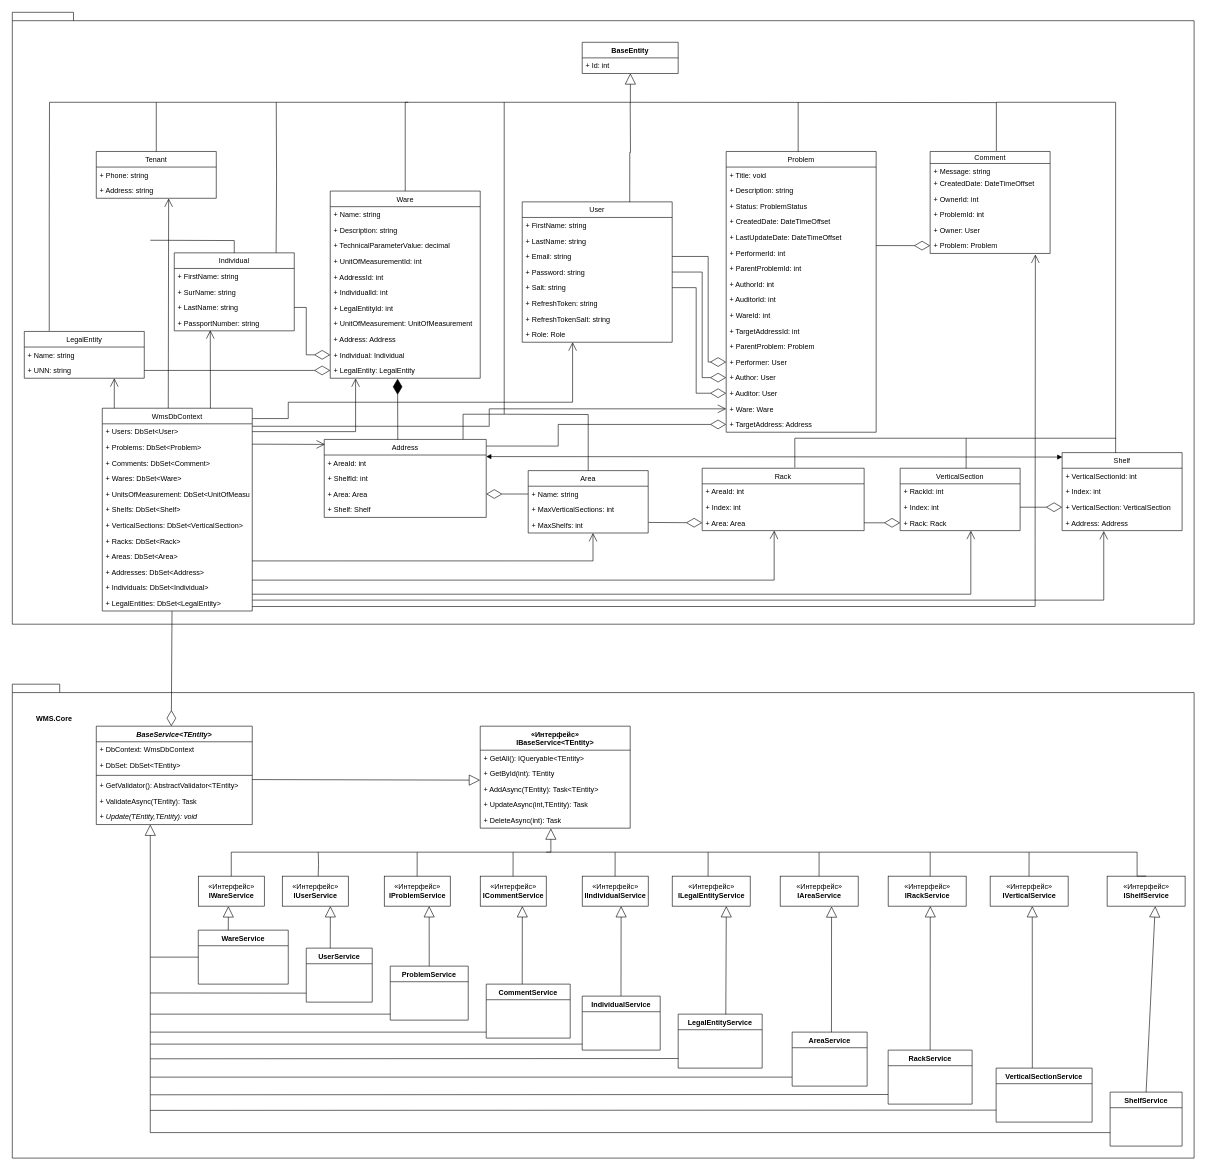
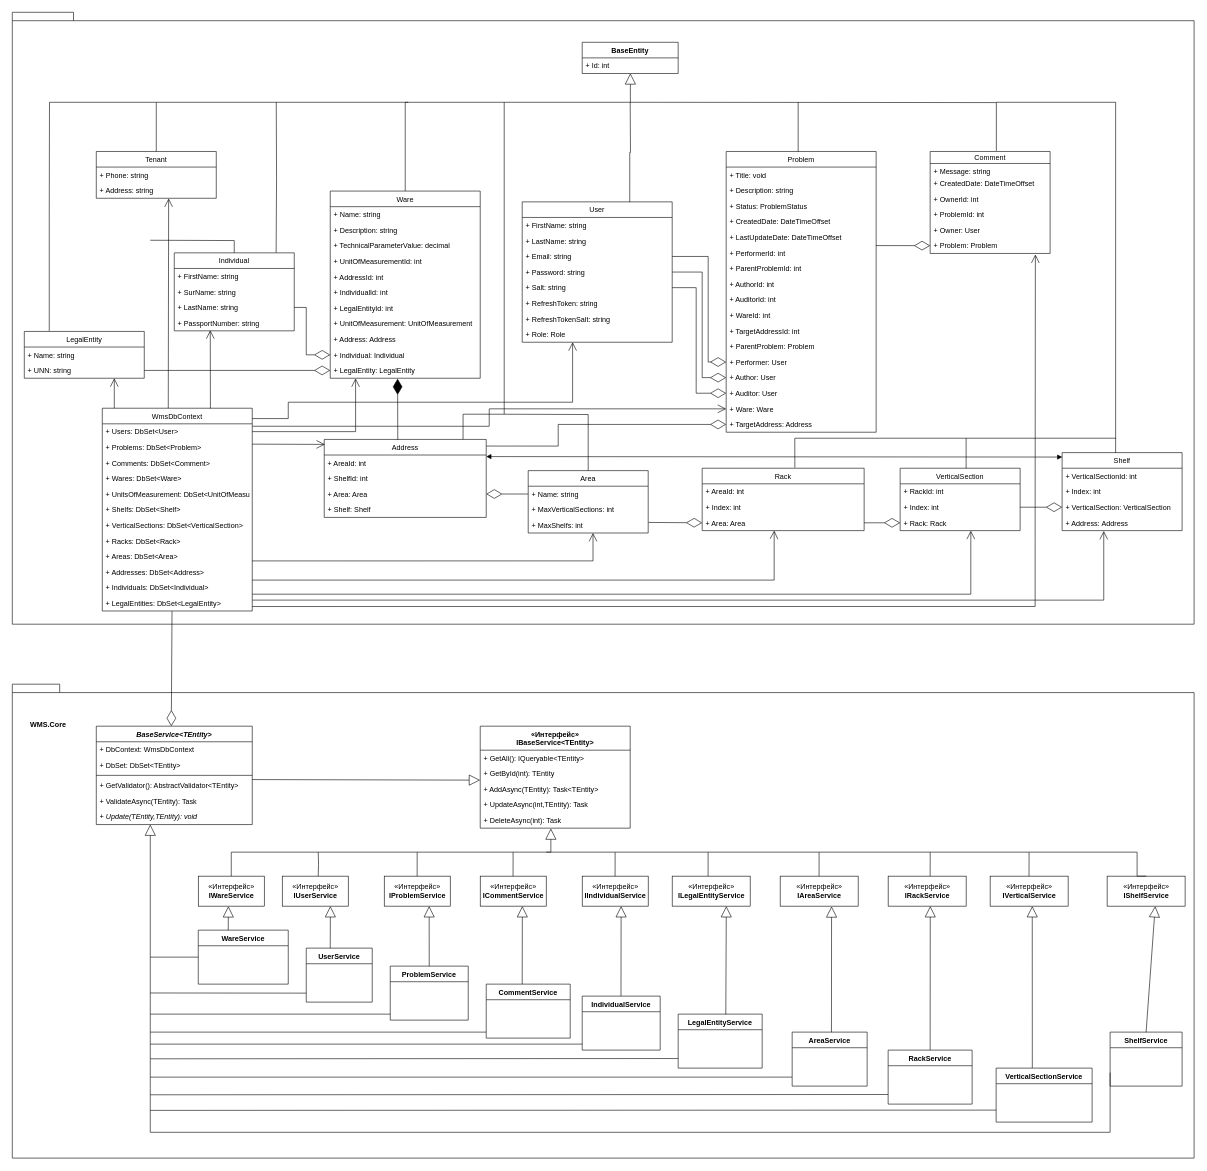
node "WMS.Core": moved (54, 719) -> (48, 725)
node "ShelfService": moved (1146, 1119) -> (1146, 1059)
